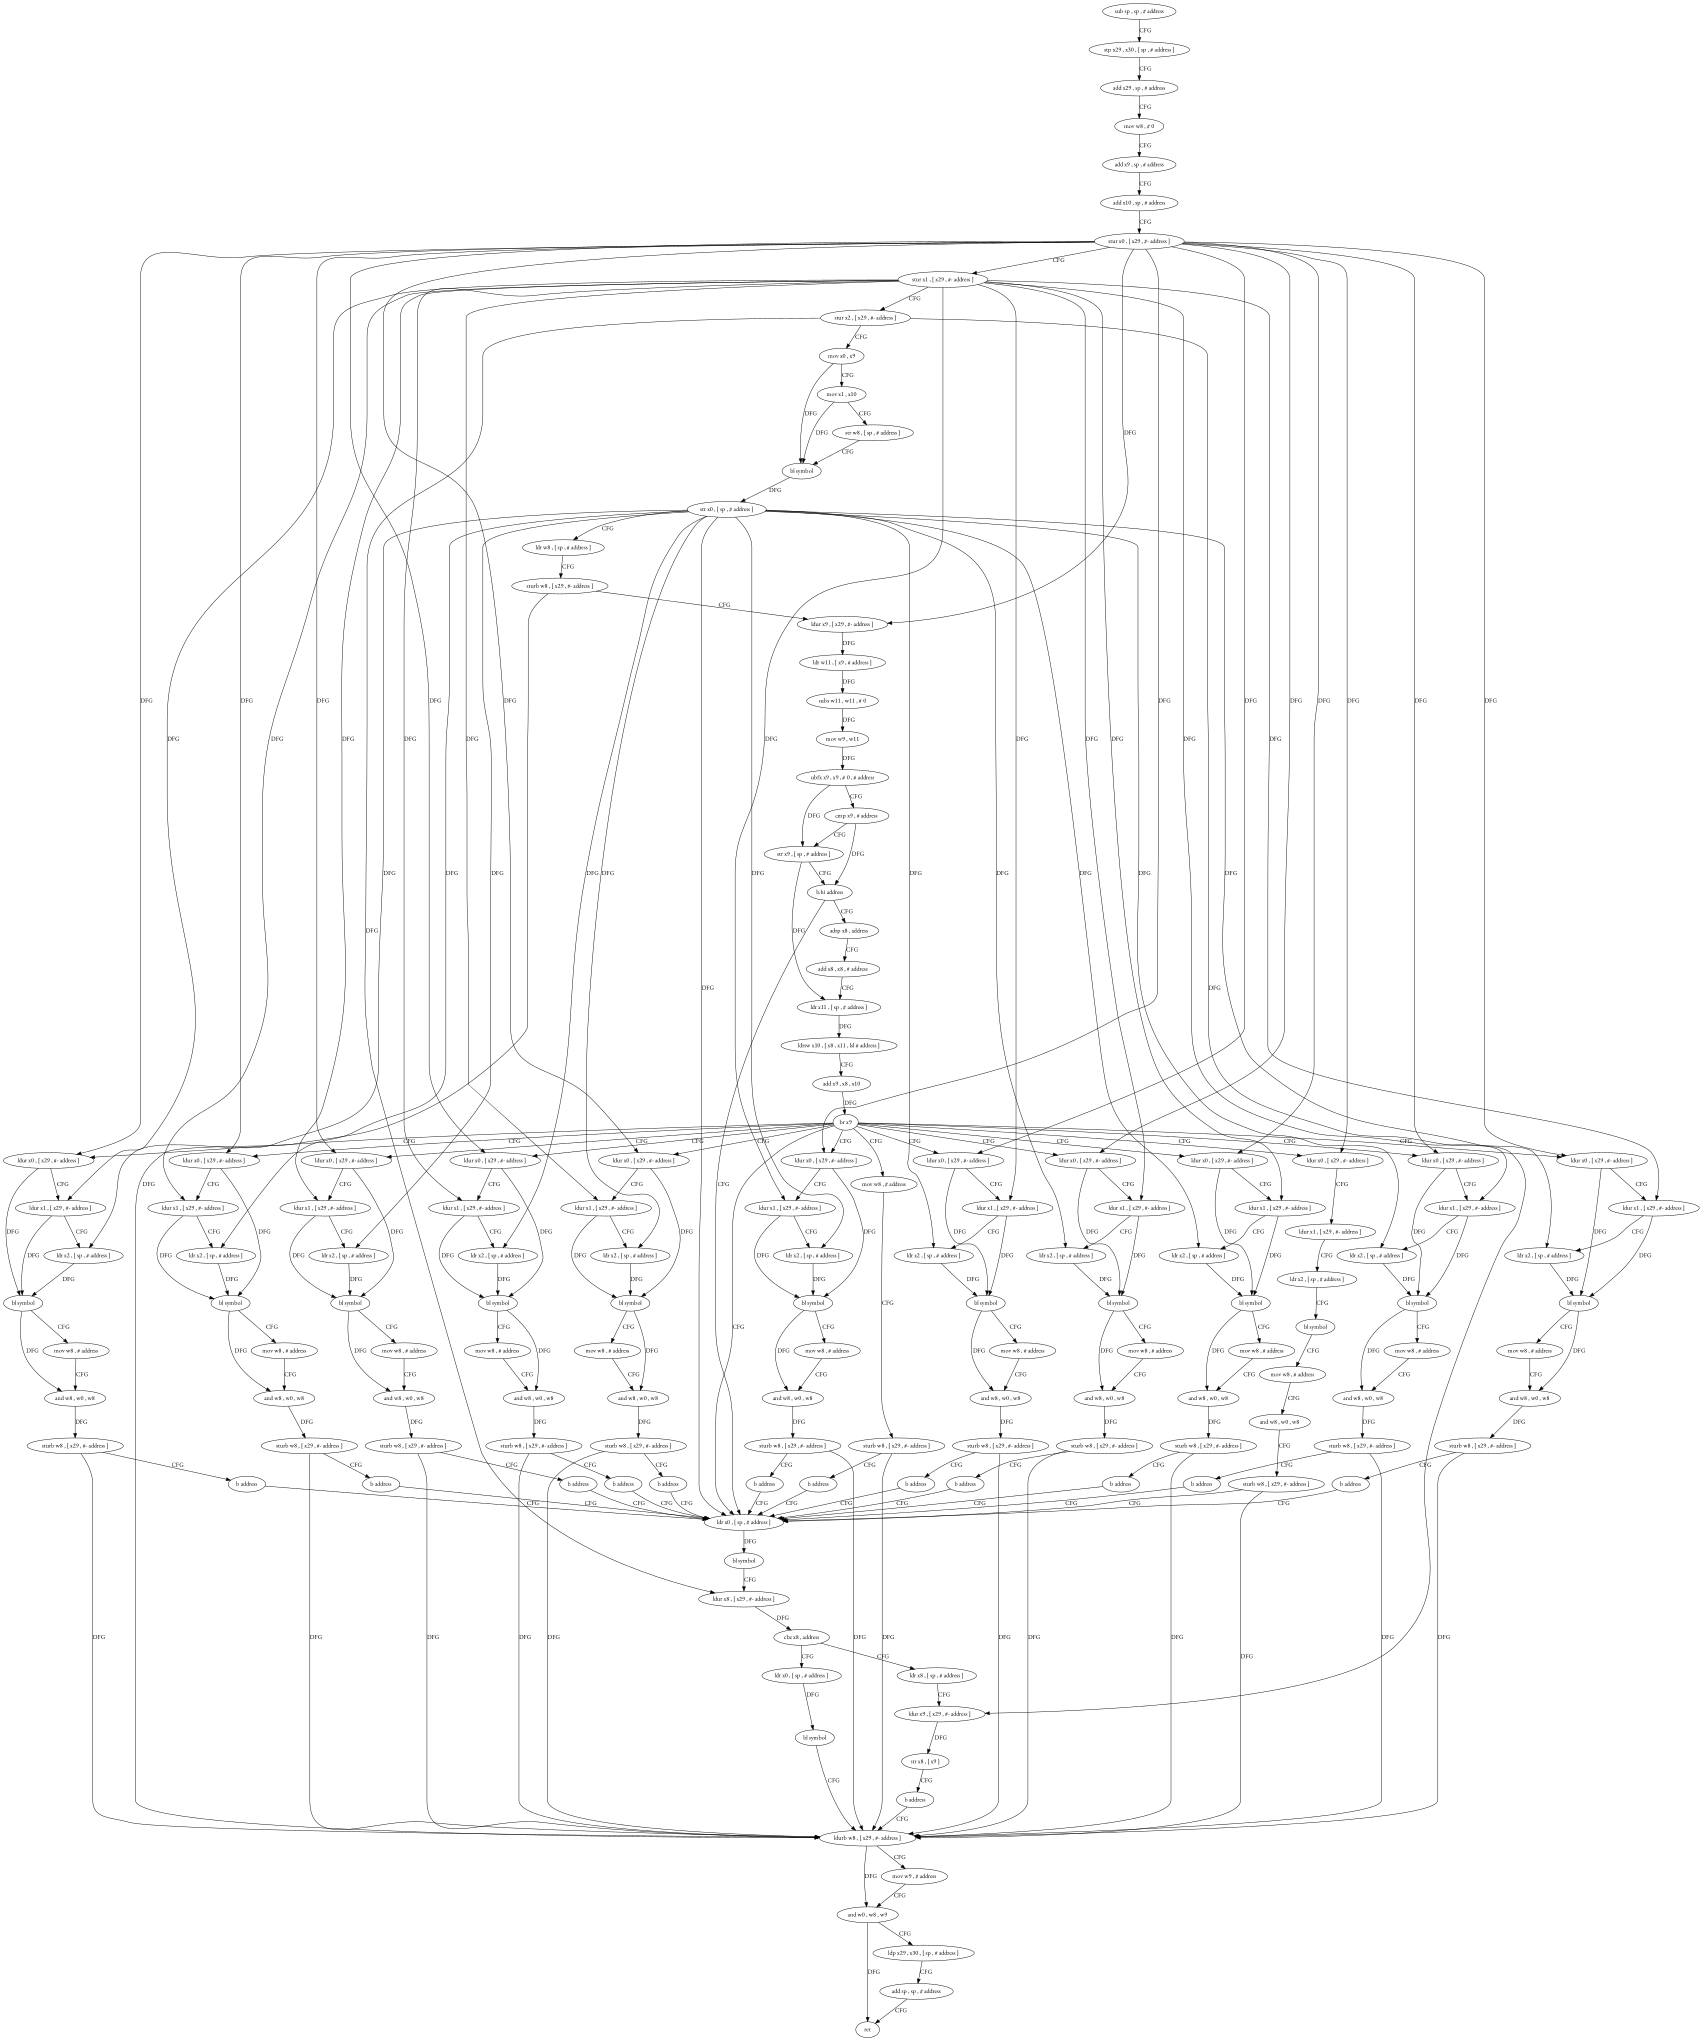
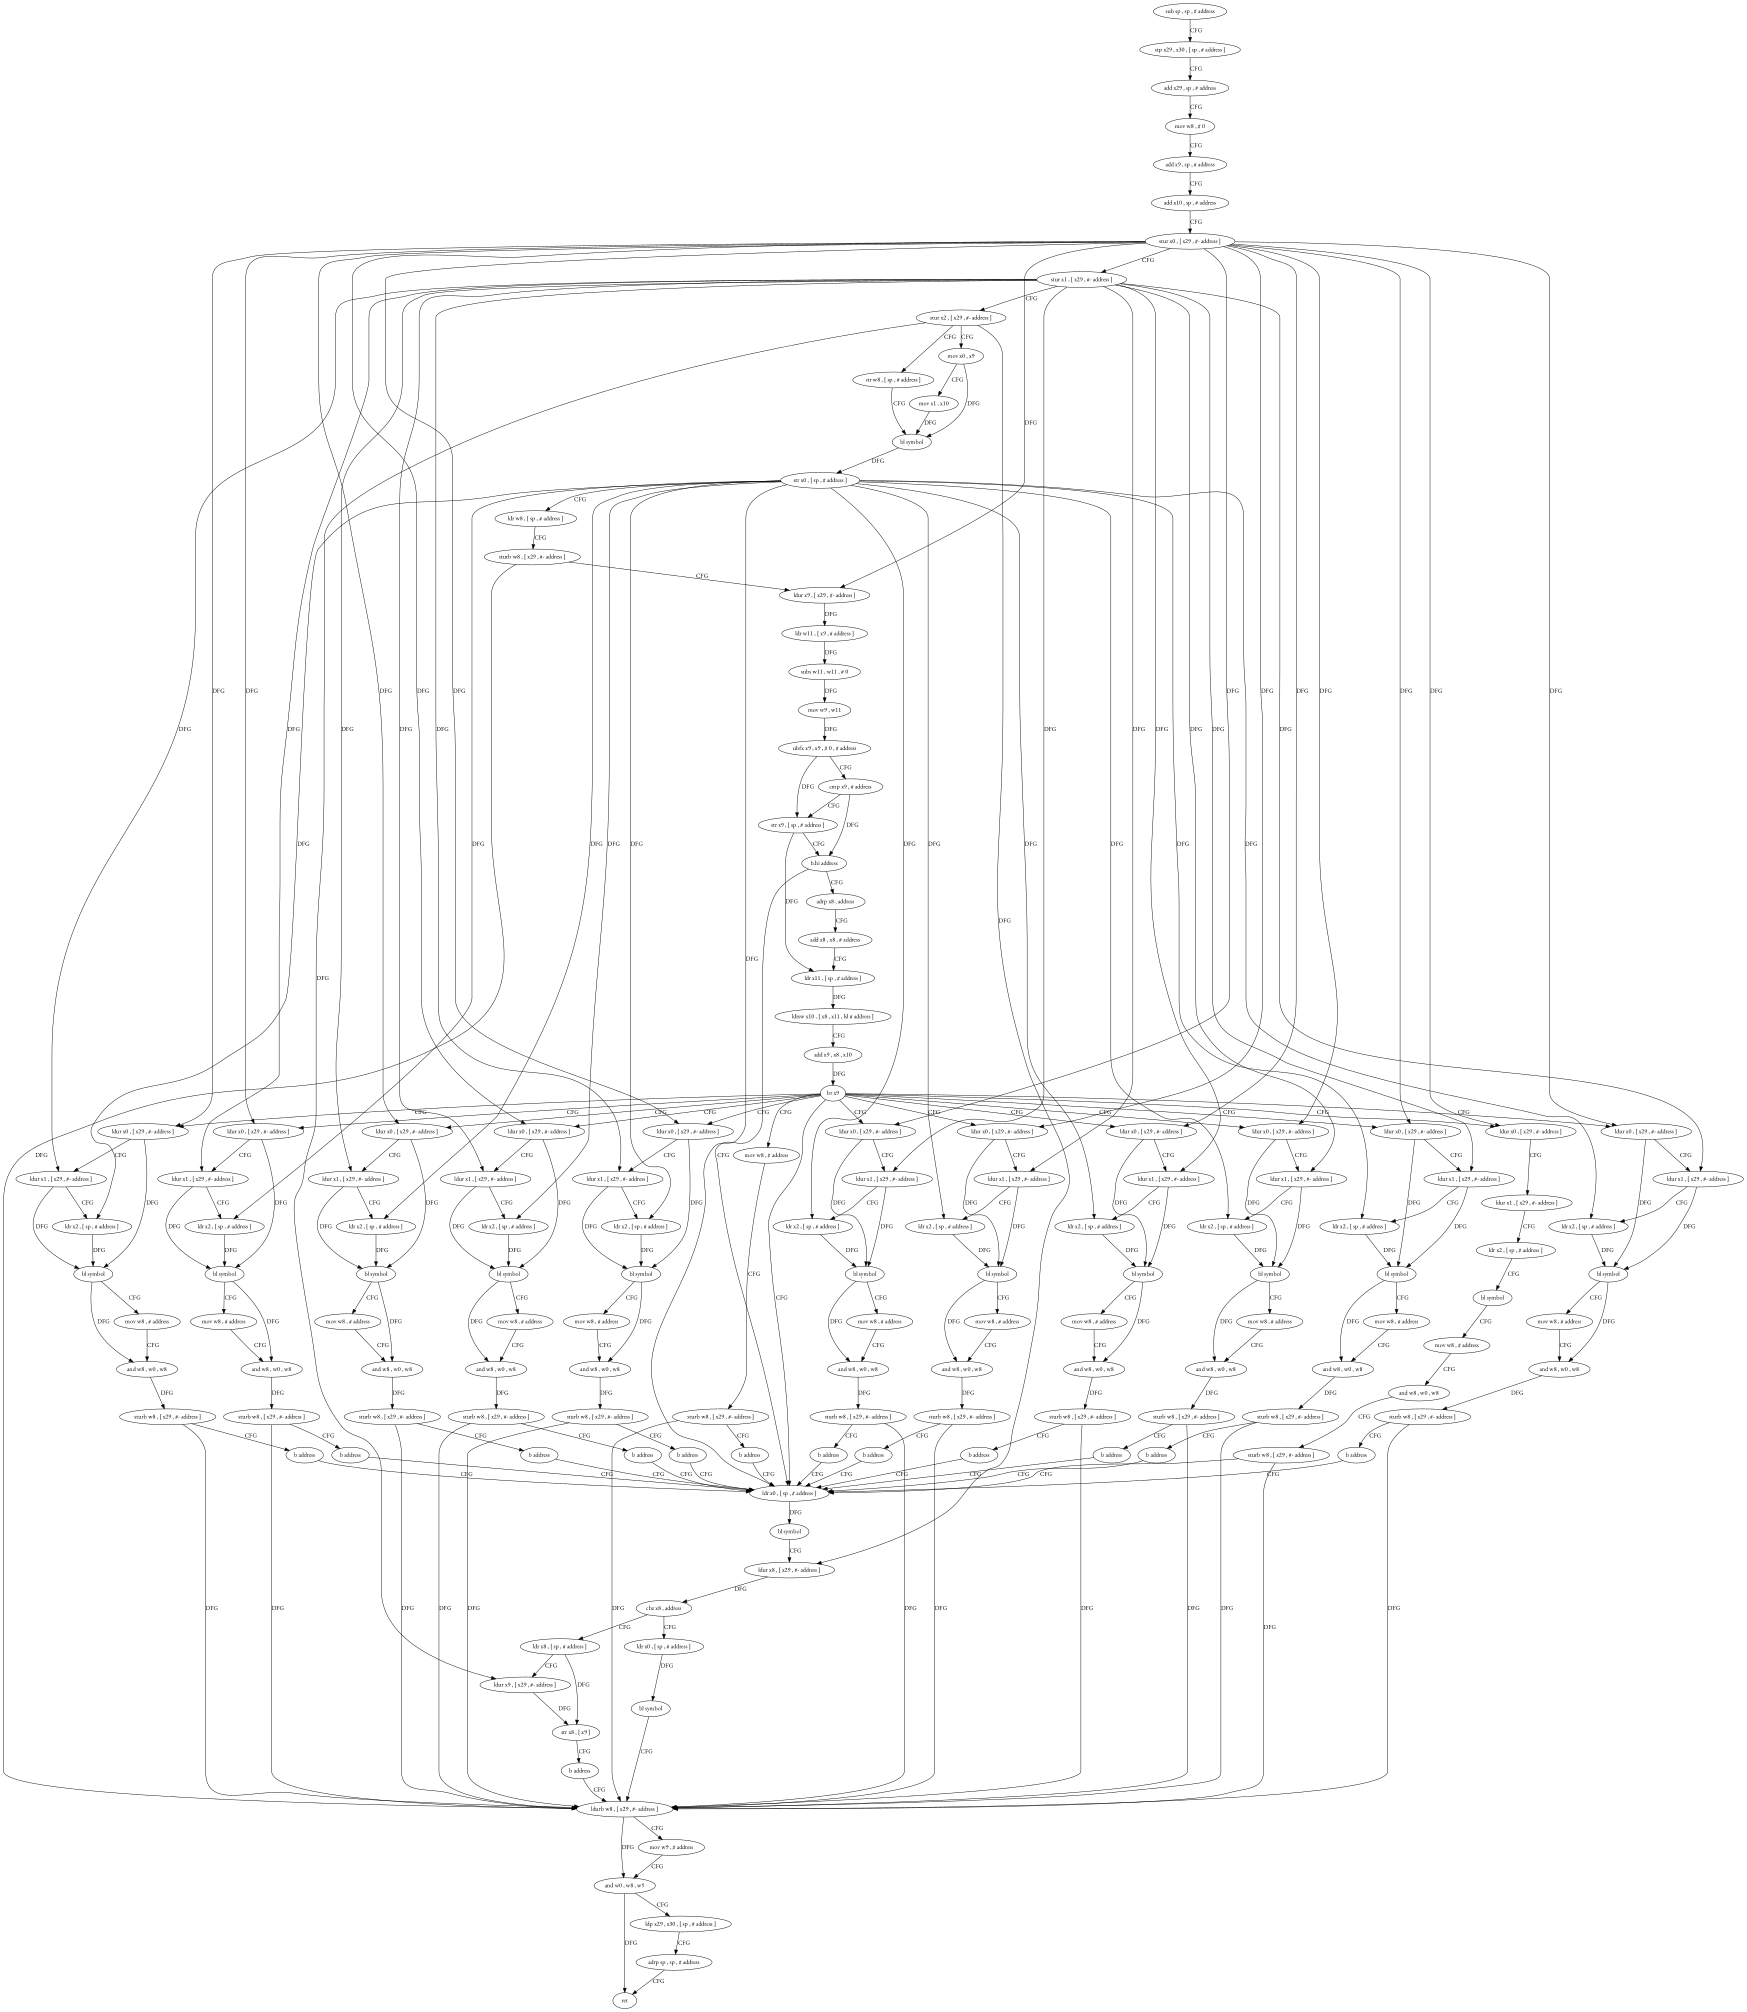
edge "mov x1 , x10" -> "str w8 , [ sp , # address ]": now "stur x2 , [ x29 , #- address ]" -> "str w8 , [ sp , # address ]"
edge "ldr x8 , [ sp , # address ]" -> "str x8 , [ x9 ]": added, label "DFG"
node "add sp , sp , # address": label "add sp , sp , # address" -> "adrp sp , sp , # address"
